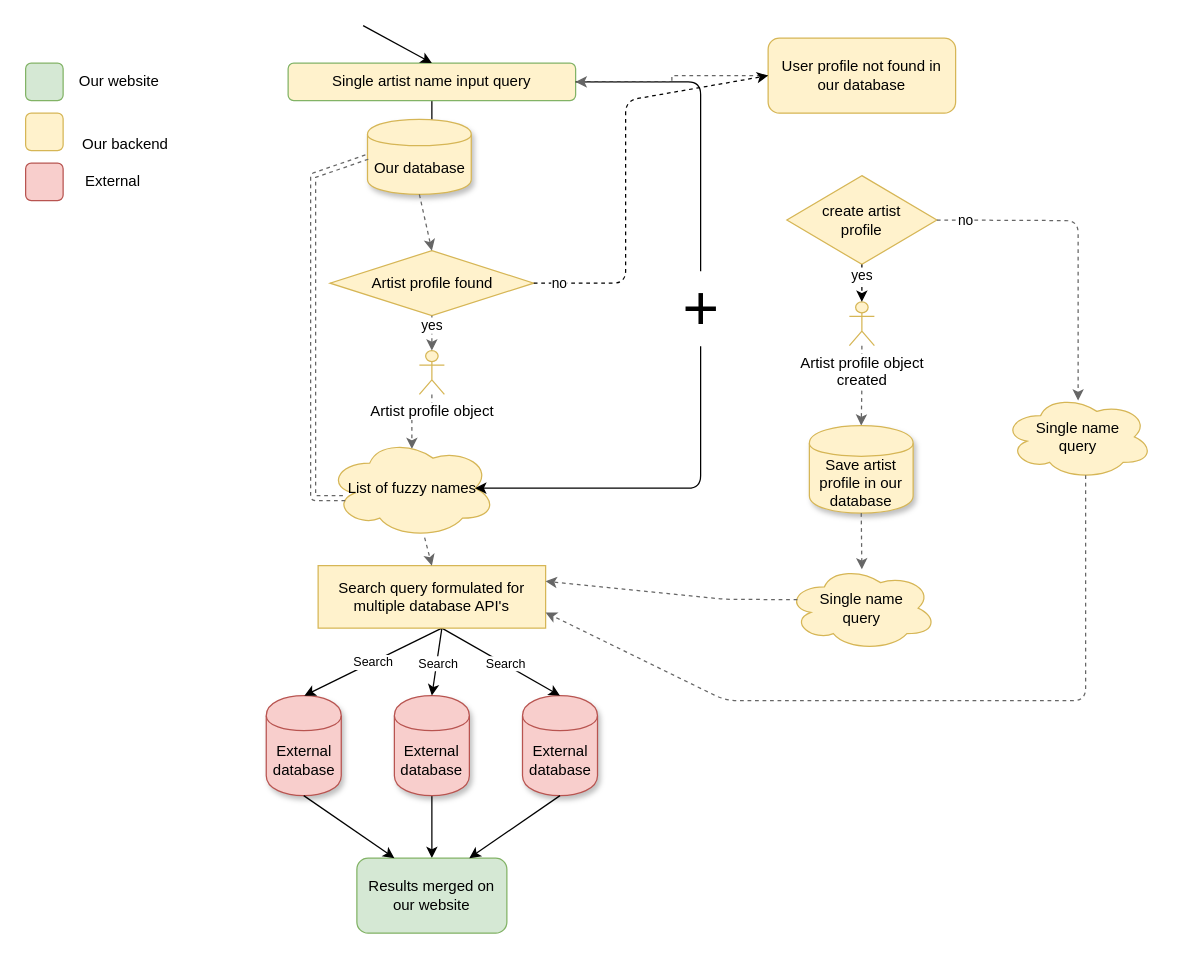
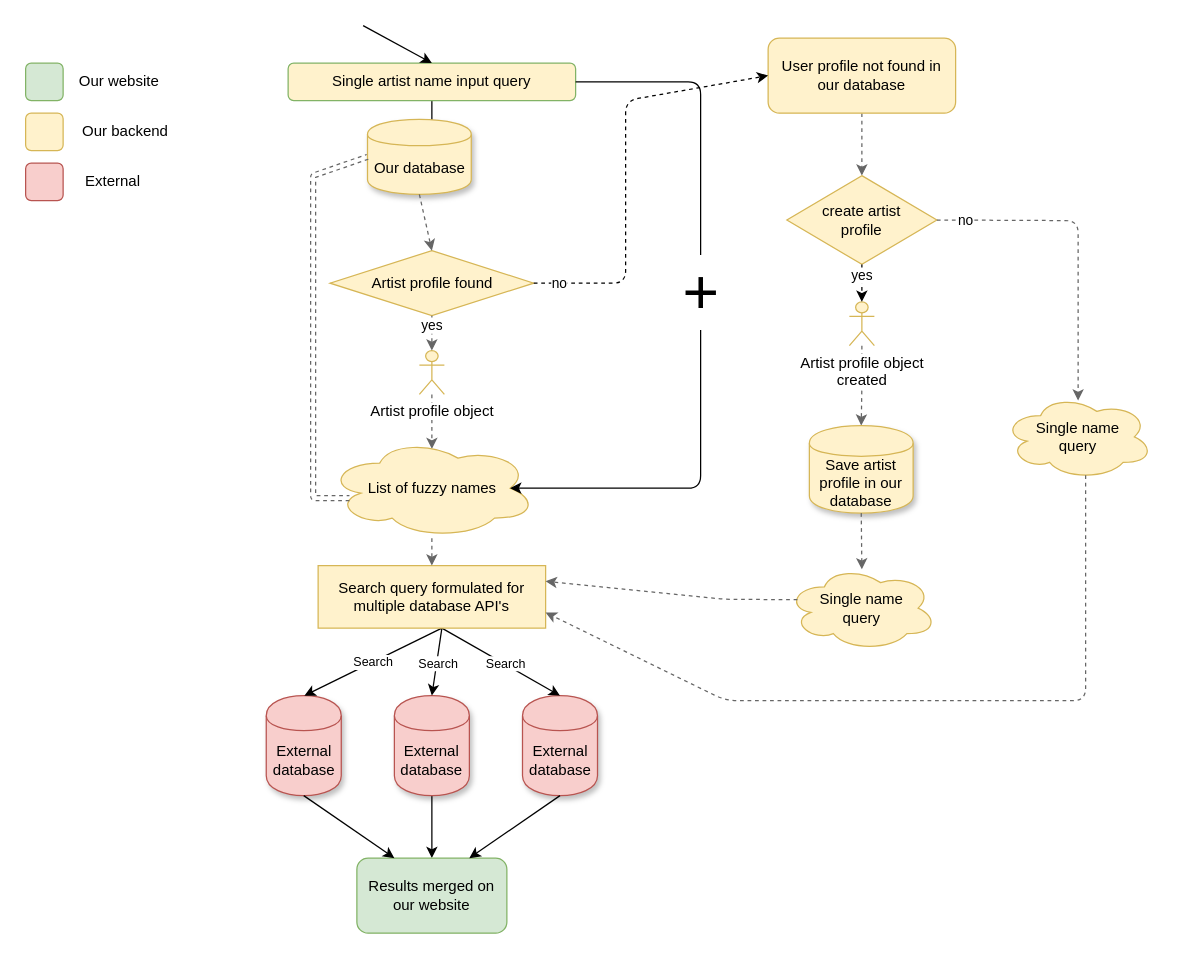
edge "User profile not found in our database" -> "Single artist name input query": now "User profile not found in our database" -> "create artist profile"
node "Our backend": moved (126, 144) -> (126, 132)
node "List of fuzzy names": size 169x100 -> 209x100
